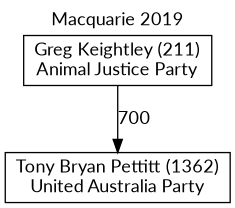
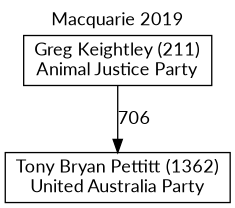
edge "Greg Keightley (211) Animal Justice Party" -> "Tony Bryan Pettitt (1362) United Australia Party": label "700" -> "706"
